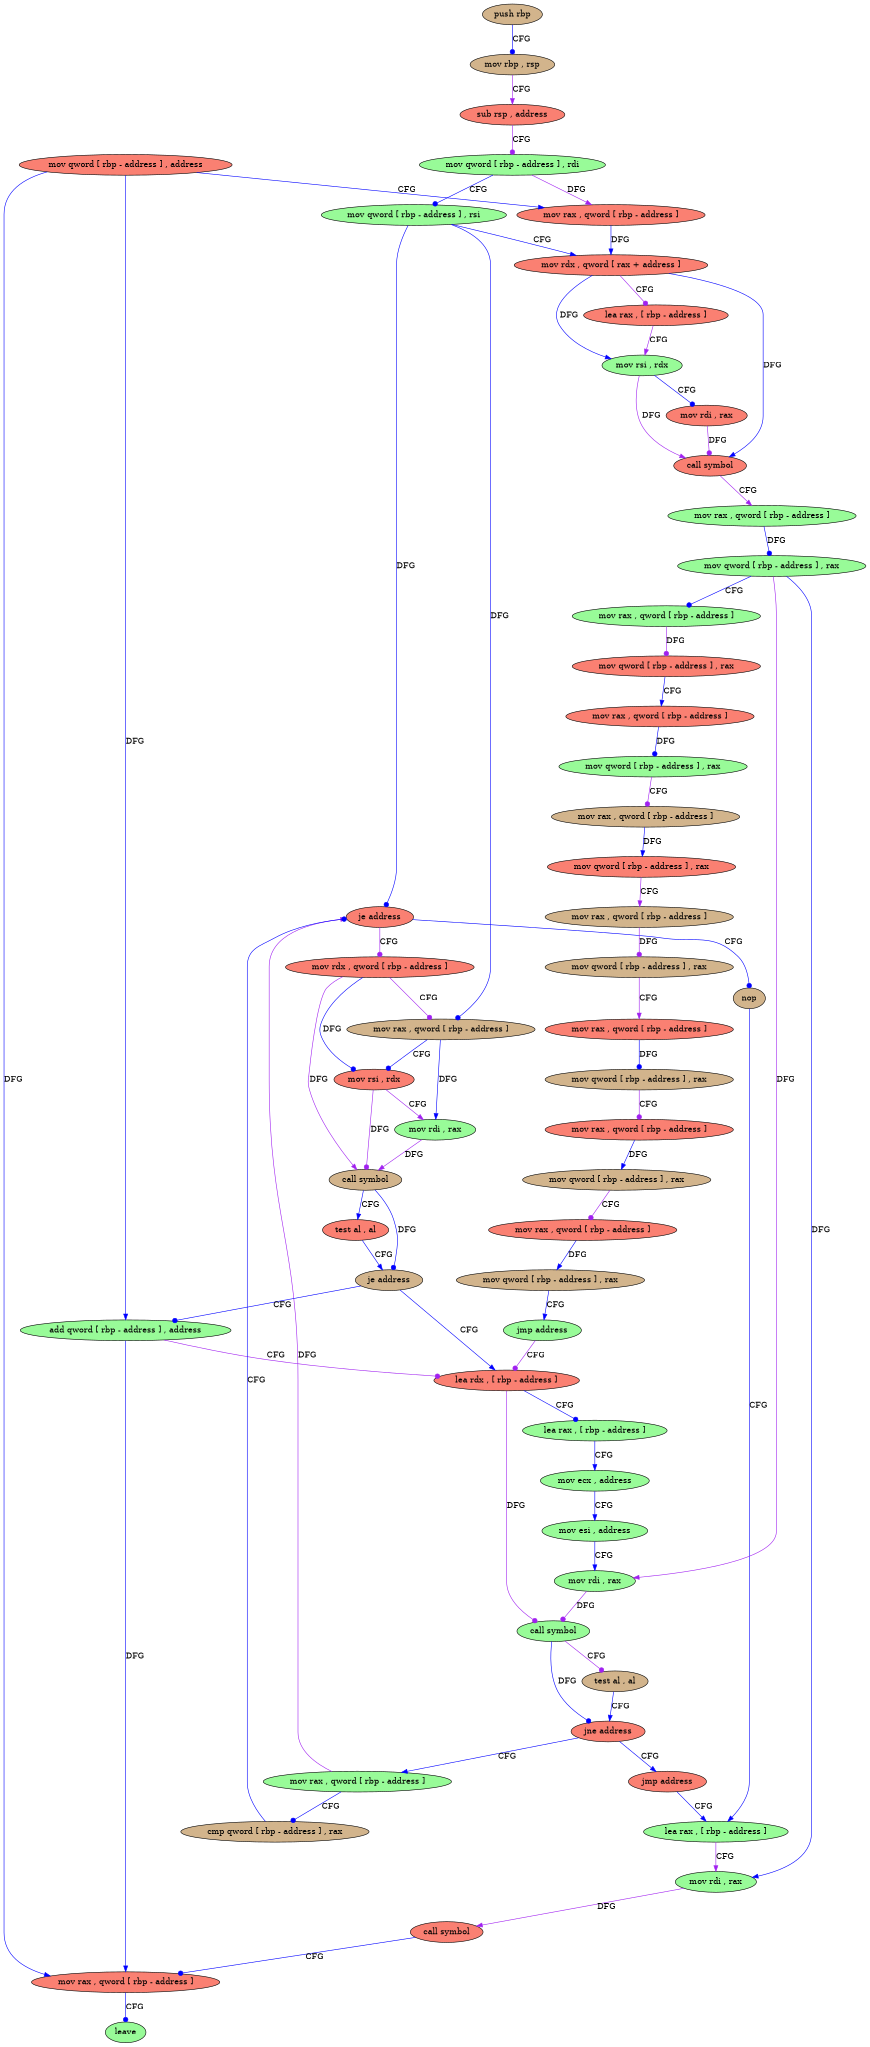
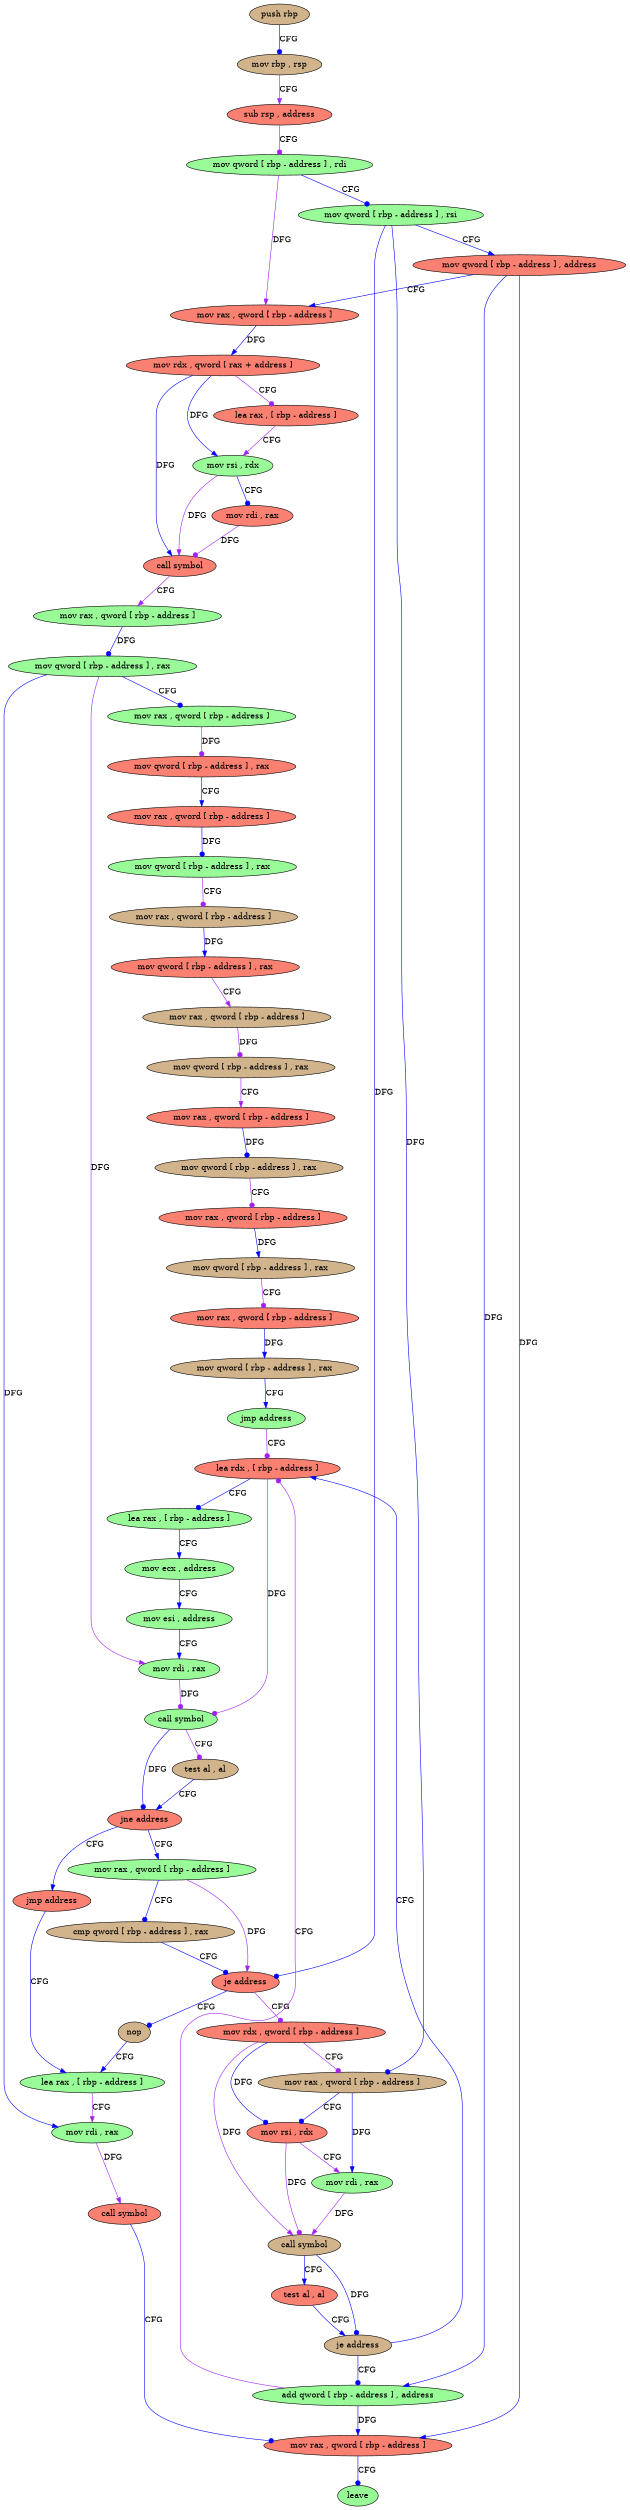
edge "mov qword [ rbp - address ] , rsi" -> "mov rdx , qword [ rax + address ]": now "mov qword [ rbp - address ] , rsi" -> "mov qword [ rbp - address ] , address"
